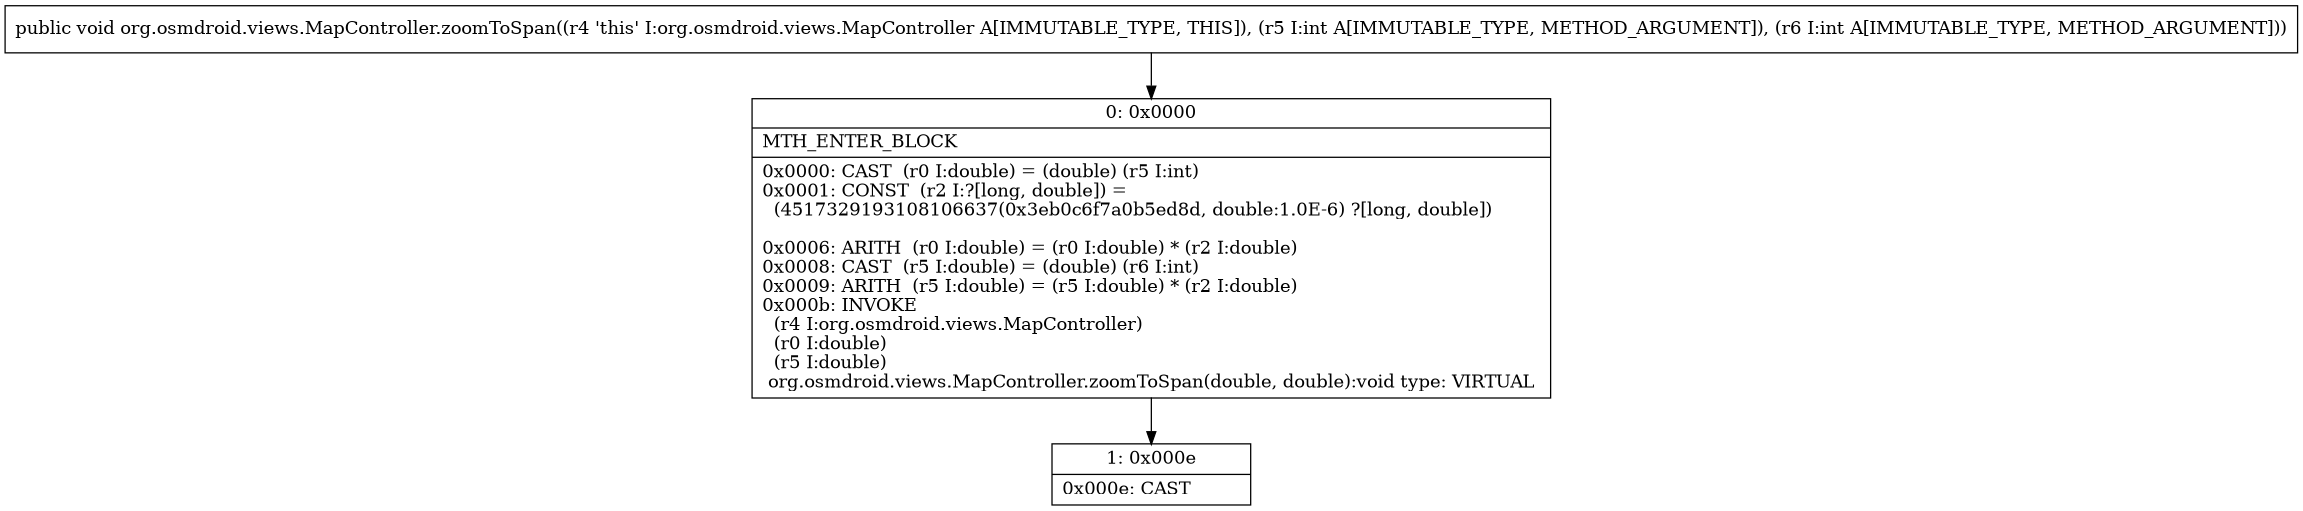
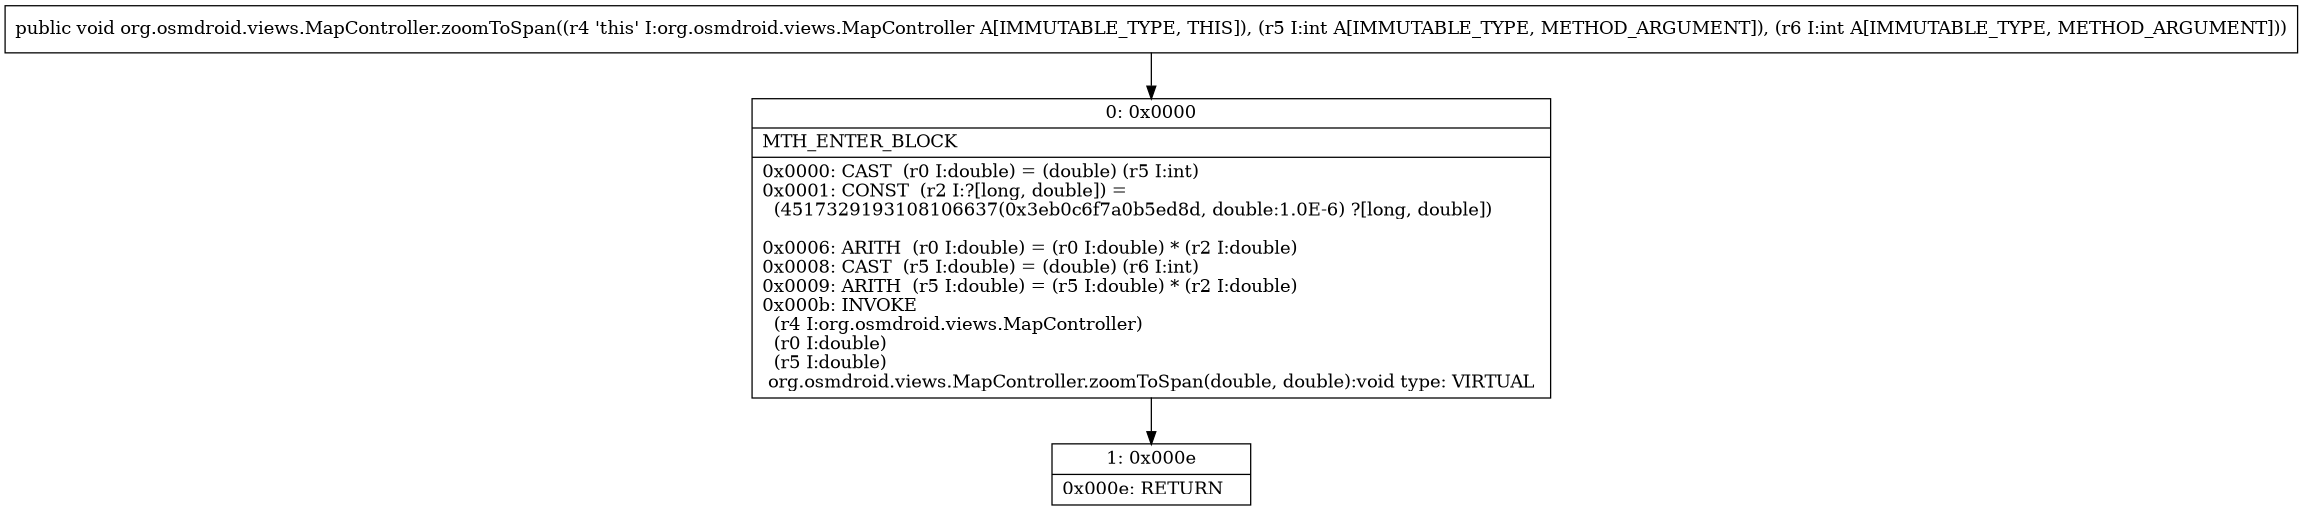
node "1: 0x000e": text "0x000e: CAST" -> "0x000e: RETURN"
